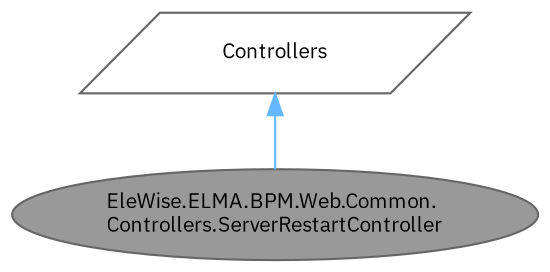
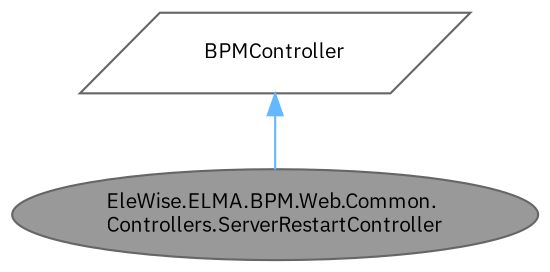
node "Controllers": label "Controllers" -> "BPMController"
